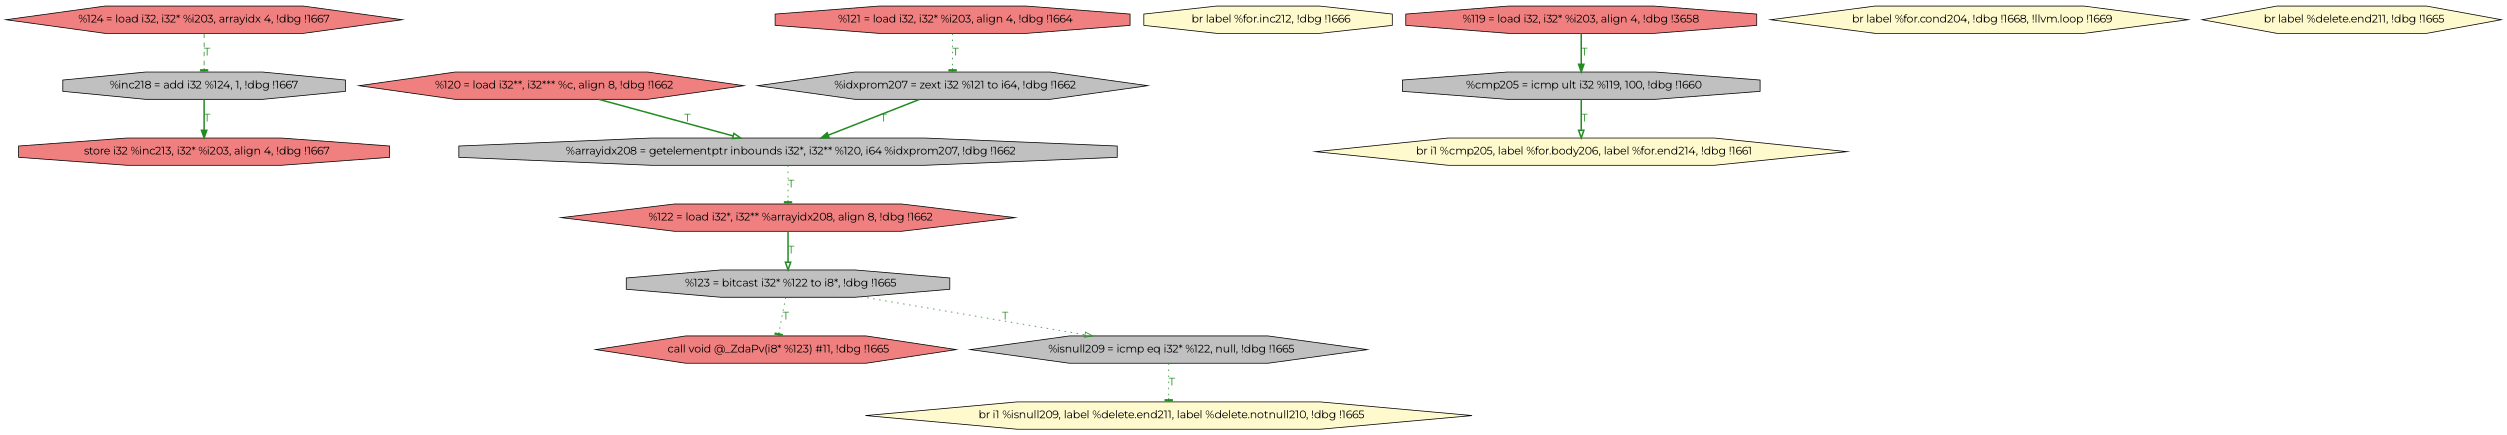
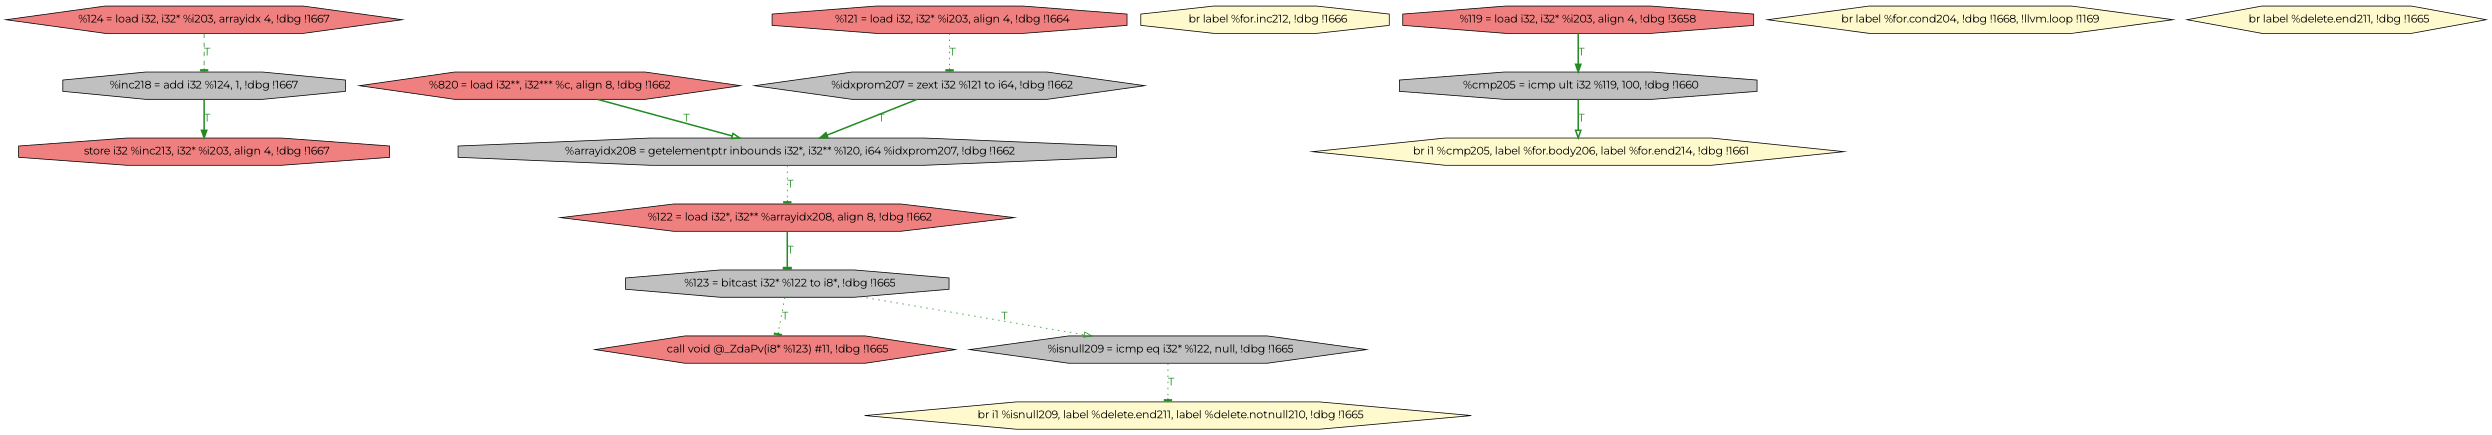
node "br label %for.cond204, !dbg !1668, !llvm.loop !1669": label "br label %for.cond204, !dbg !1668, !llvm.loop !1669" -> "br label %for.cond204, !dbg !1668, !llvm.loop !1169"
node "%120 = load i32**, i32*** %c, align 8, !dbg !1662": label "%120 = load i32**, i32*** %c, align 8, !dbg !1662" -> "%820 = load i32**, i32*** %c, align 8, !dbg !1662"
edge "%122 = load i32*, i32** %arrayidx208, align 8, !dbg !1662" -> "%123 = bitcast i32* %122 to i8*, !dbg !1665": arrowhead onormal -> tee
